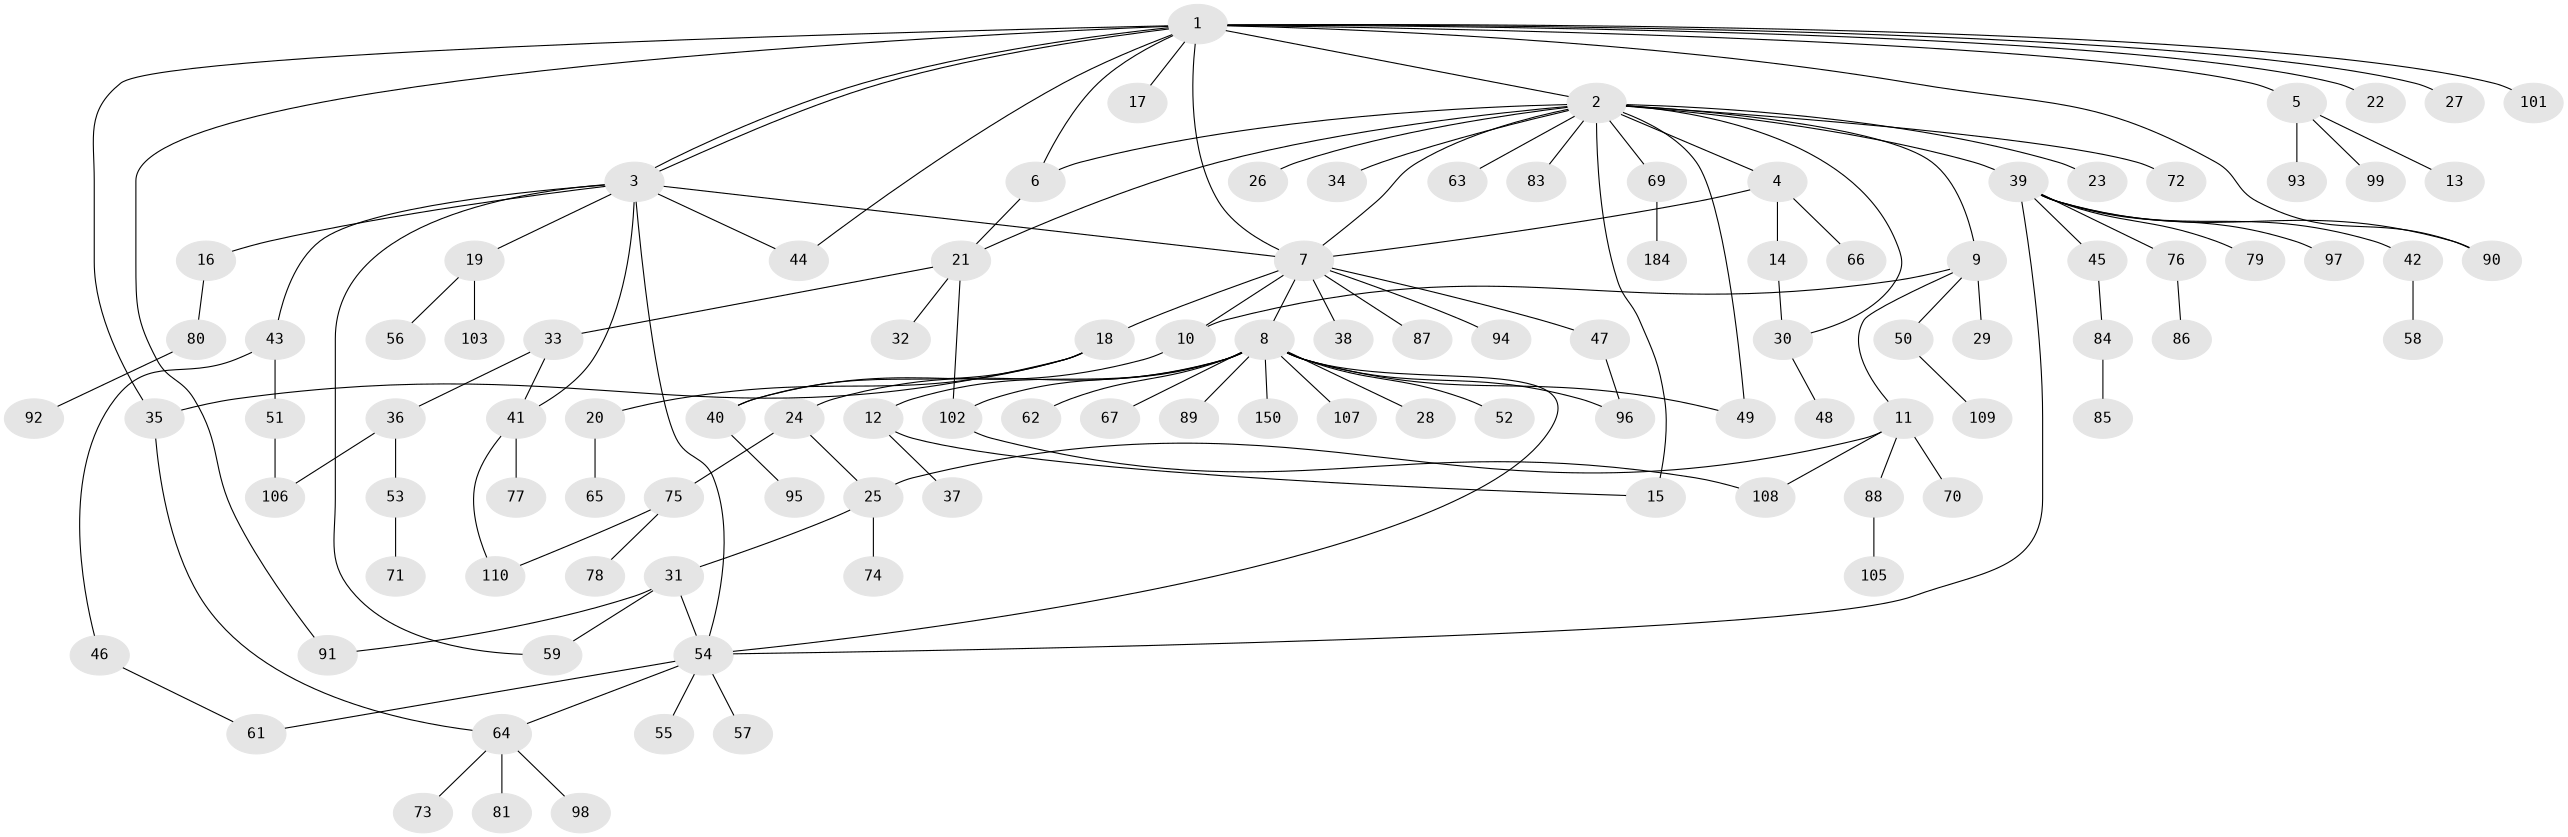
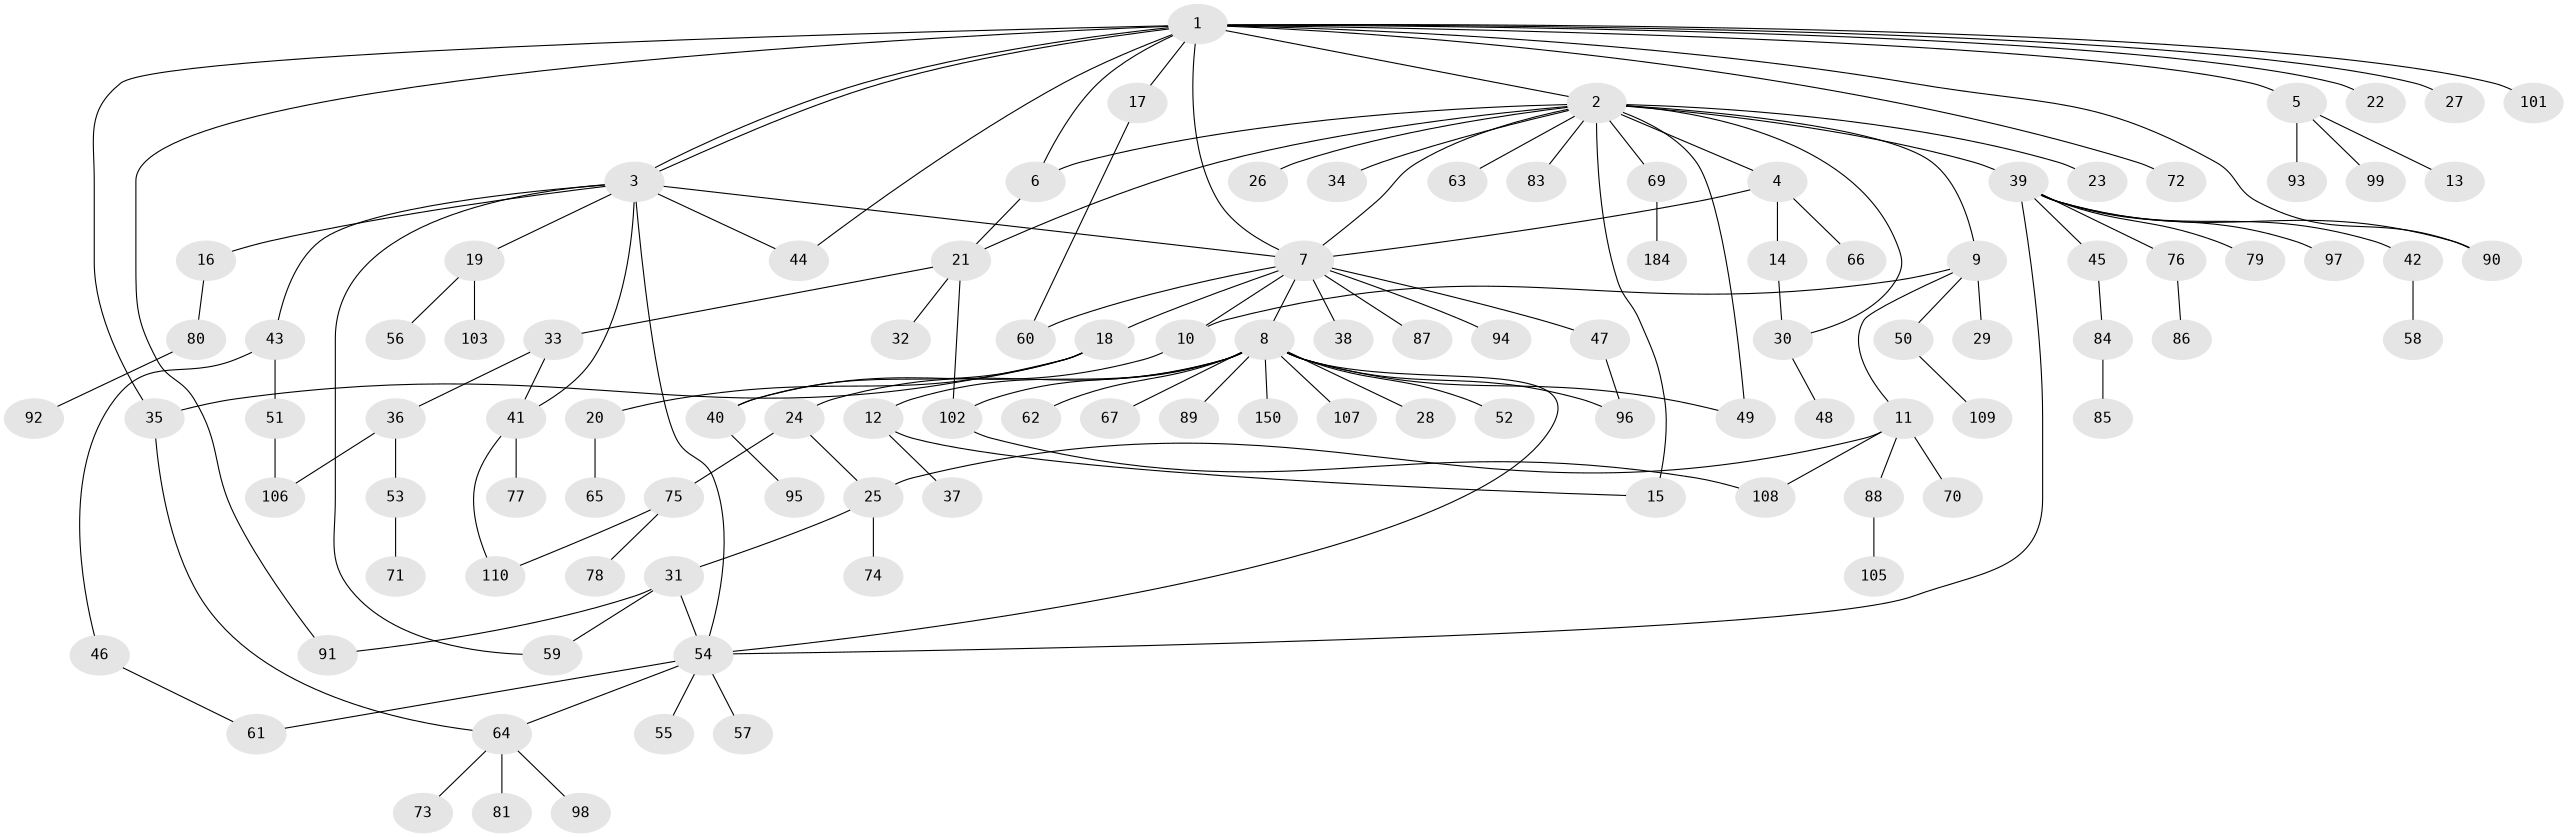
edge "2" -- "72": now "1" -- "72"
node "60": added
